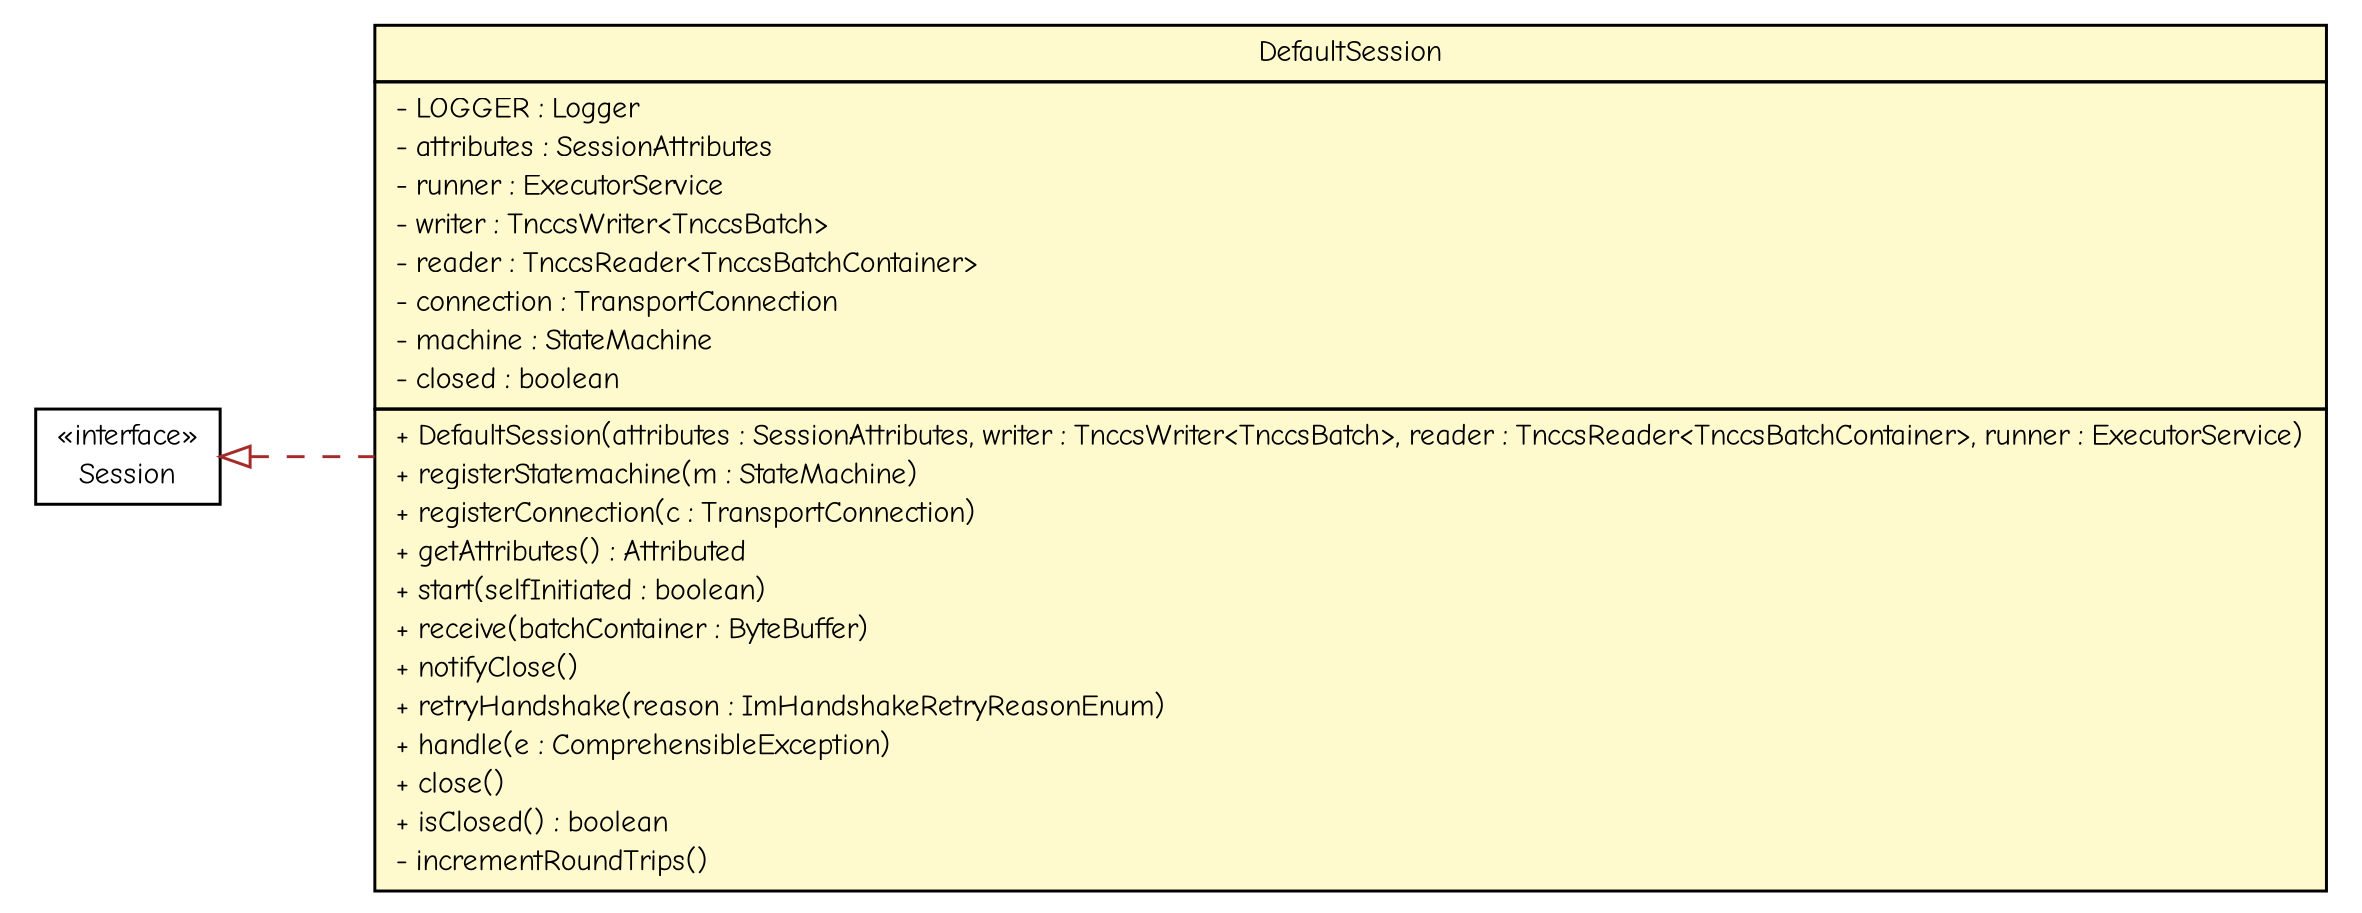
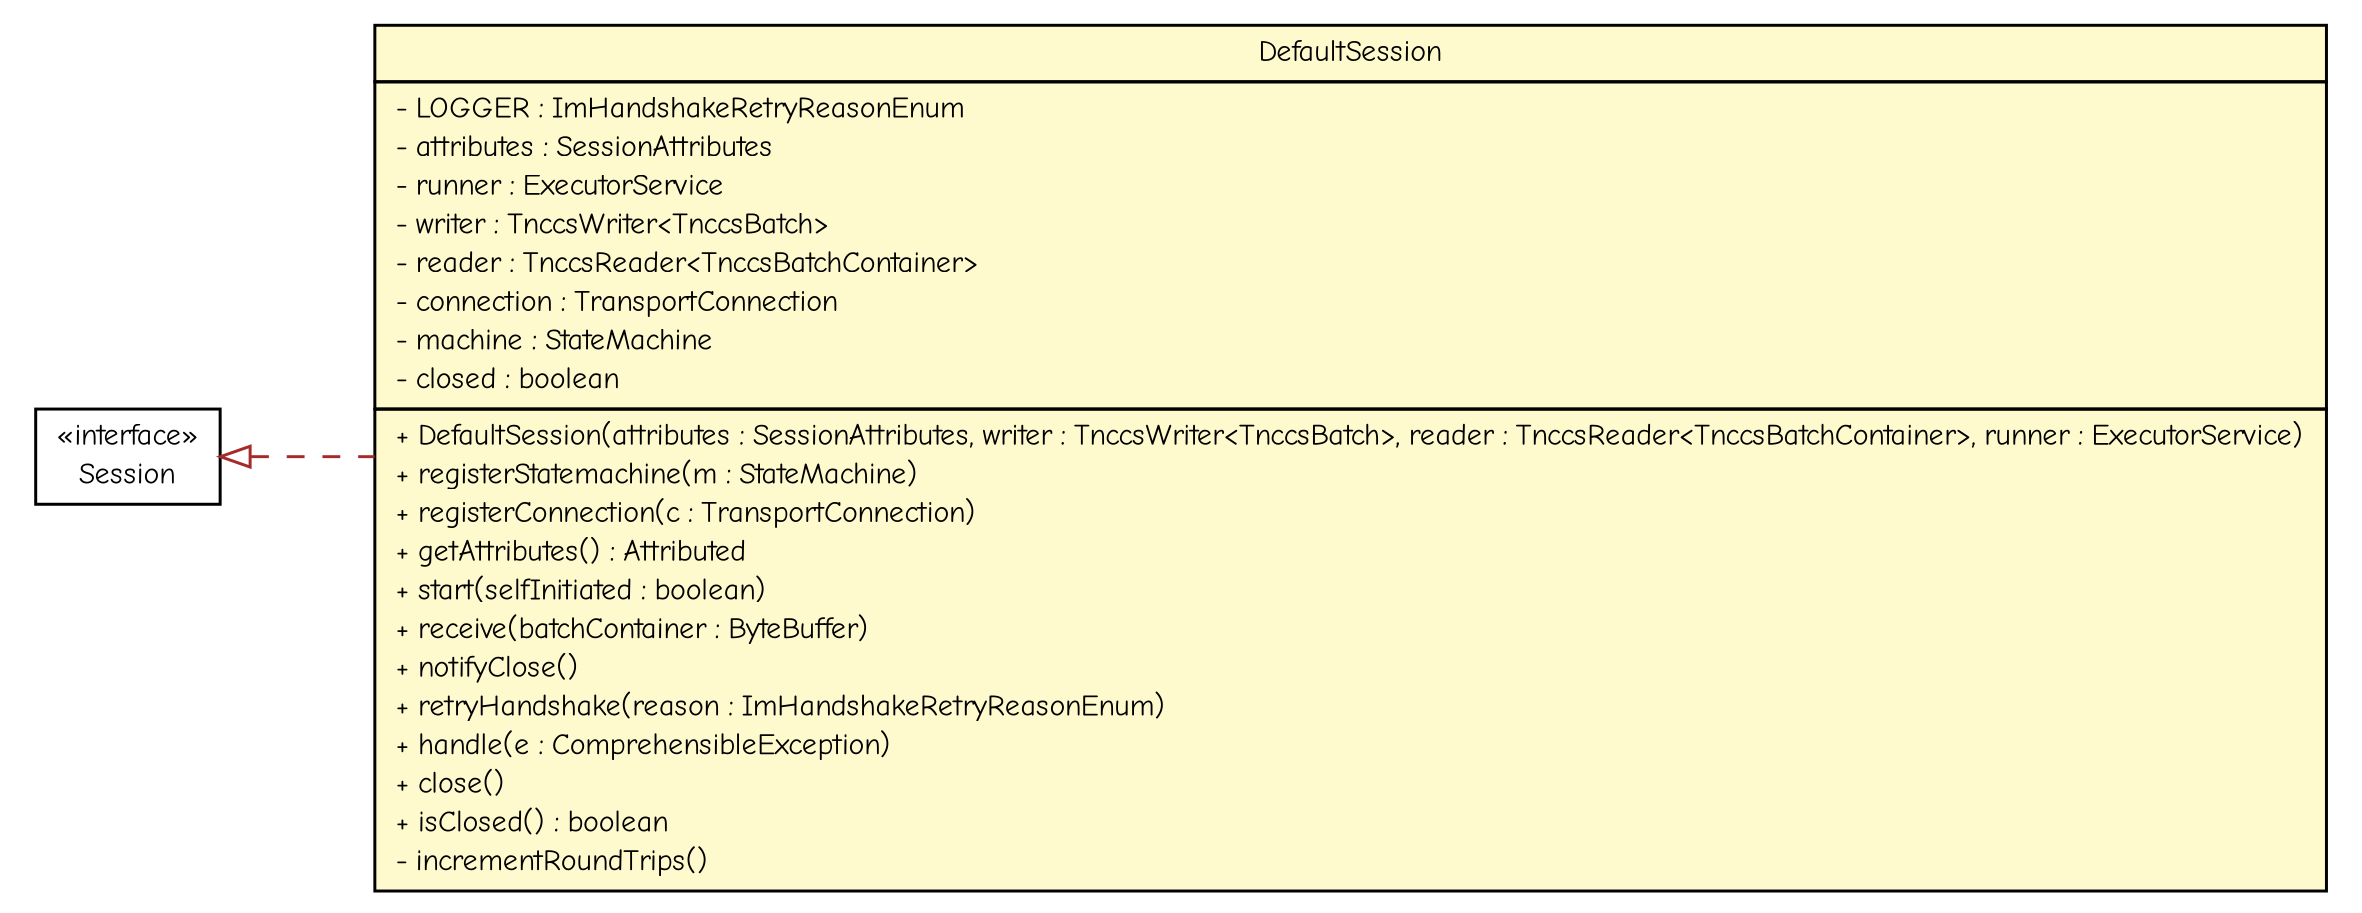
node "DefaultSession": text "- LOGGER : Logger" -> "- LOGGER : ImHandshakeRetryReasonEnum"
